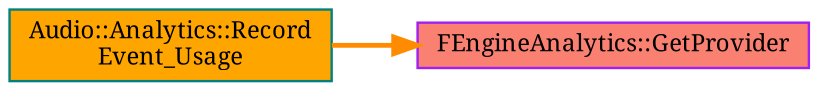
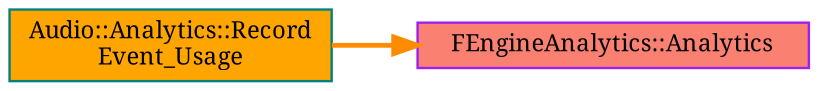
node "FEngineAnalytics::GetProvider": label "FEngineAnalytics::GetProvider" -> "FEngineAnalytics::Analytics"
